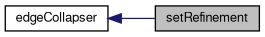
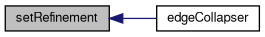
edge "setRefinement" -> "edgeCollapser": reversed
